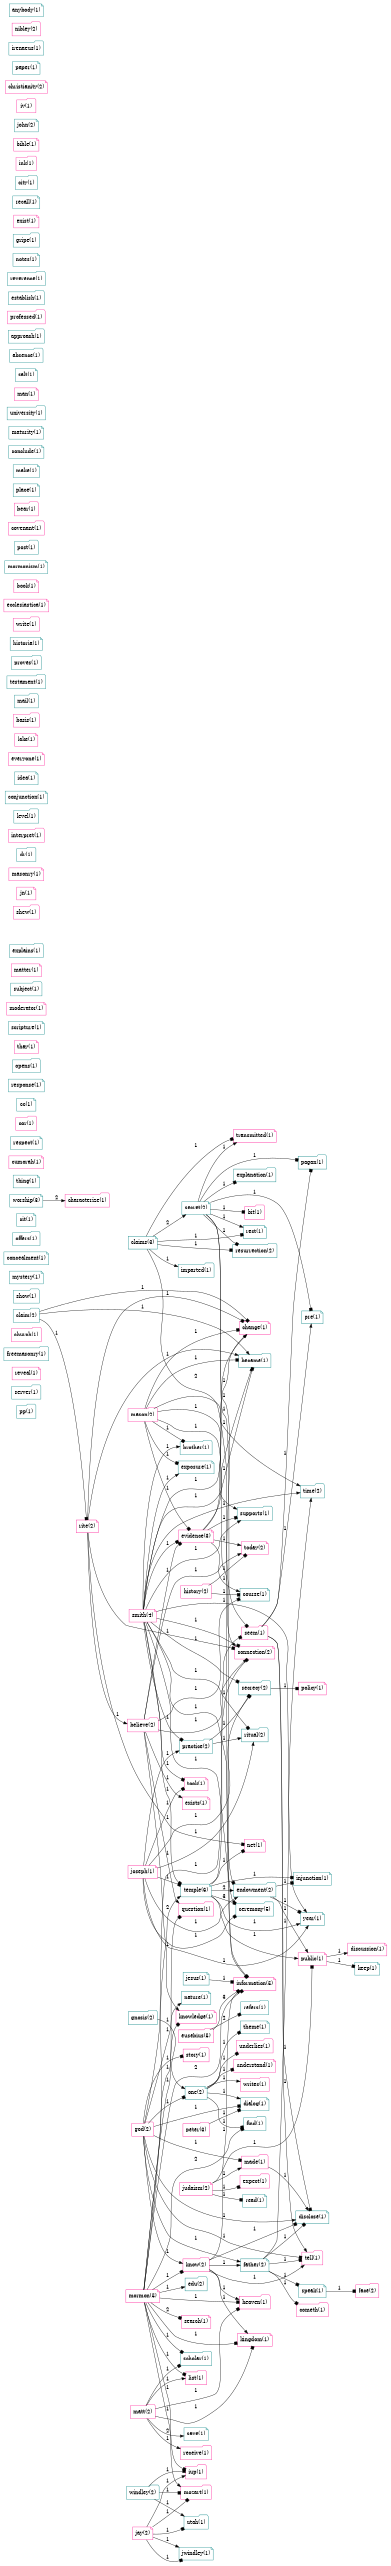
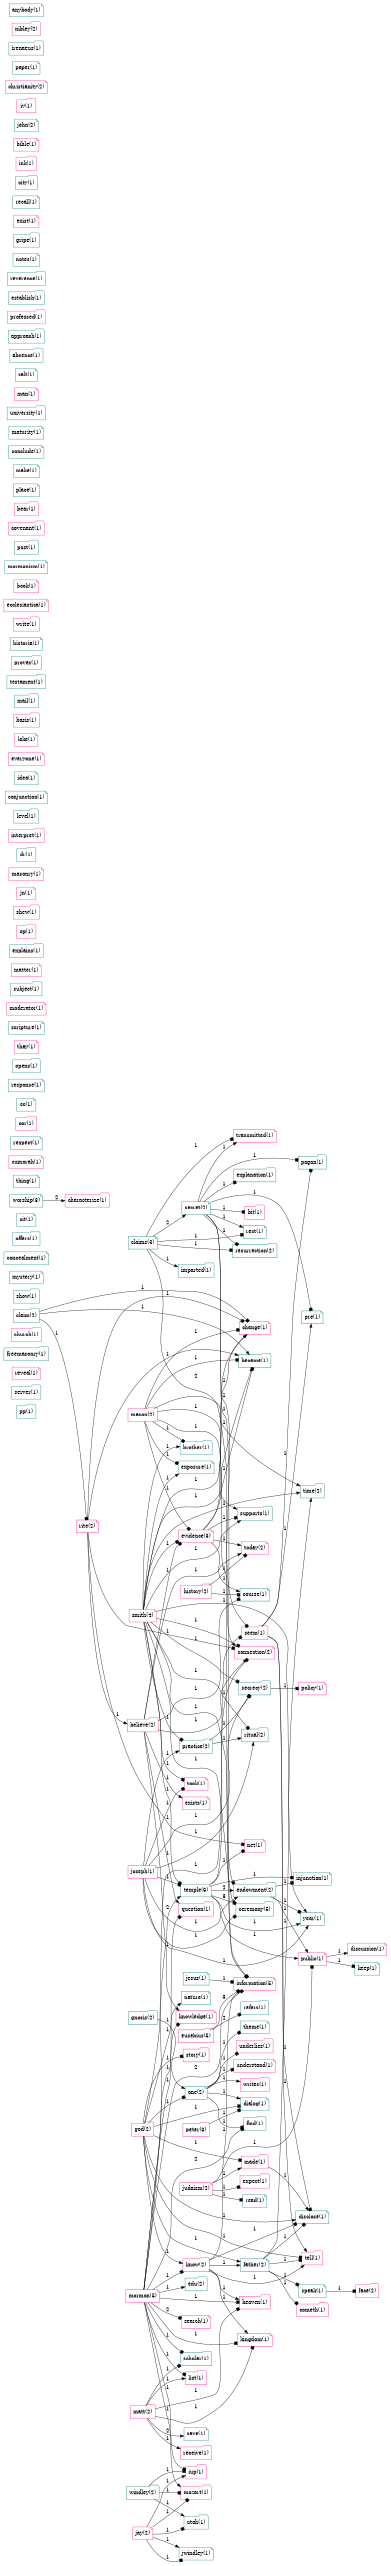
node "op(1)": added
